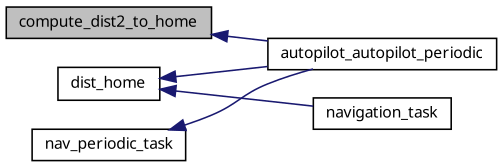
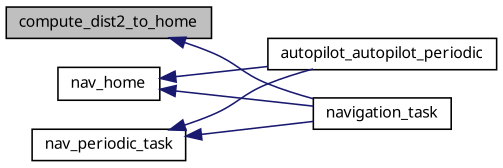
edge "autopilot_autopilot_periodic" -> "compute_dist2_to_home": now "navigation_task" -> "compute_dist2_to_home"
node "dist_home": label "dist_home" -> "nav_home"
edge "navigation_task" -> "nav_periodic_task": added
